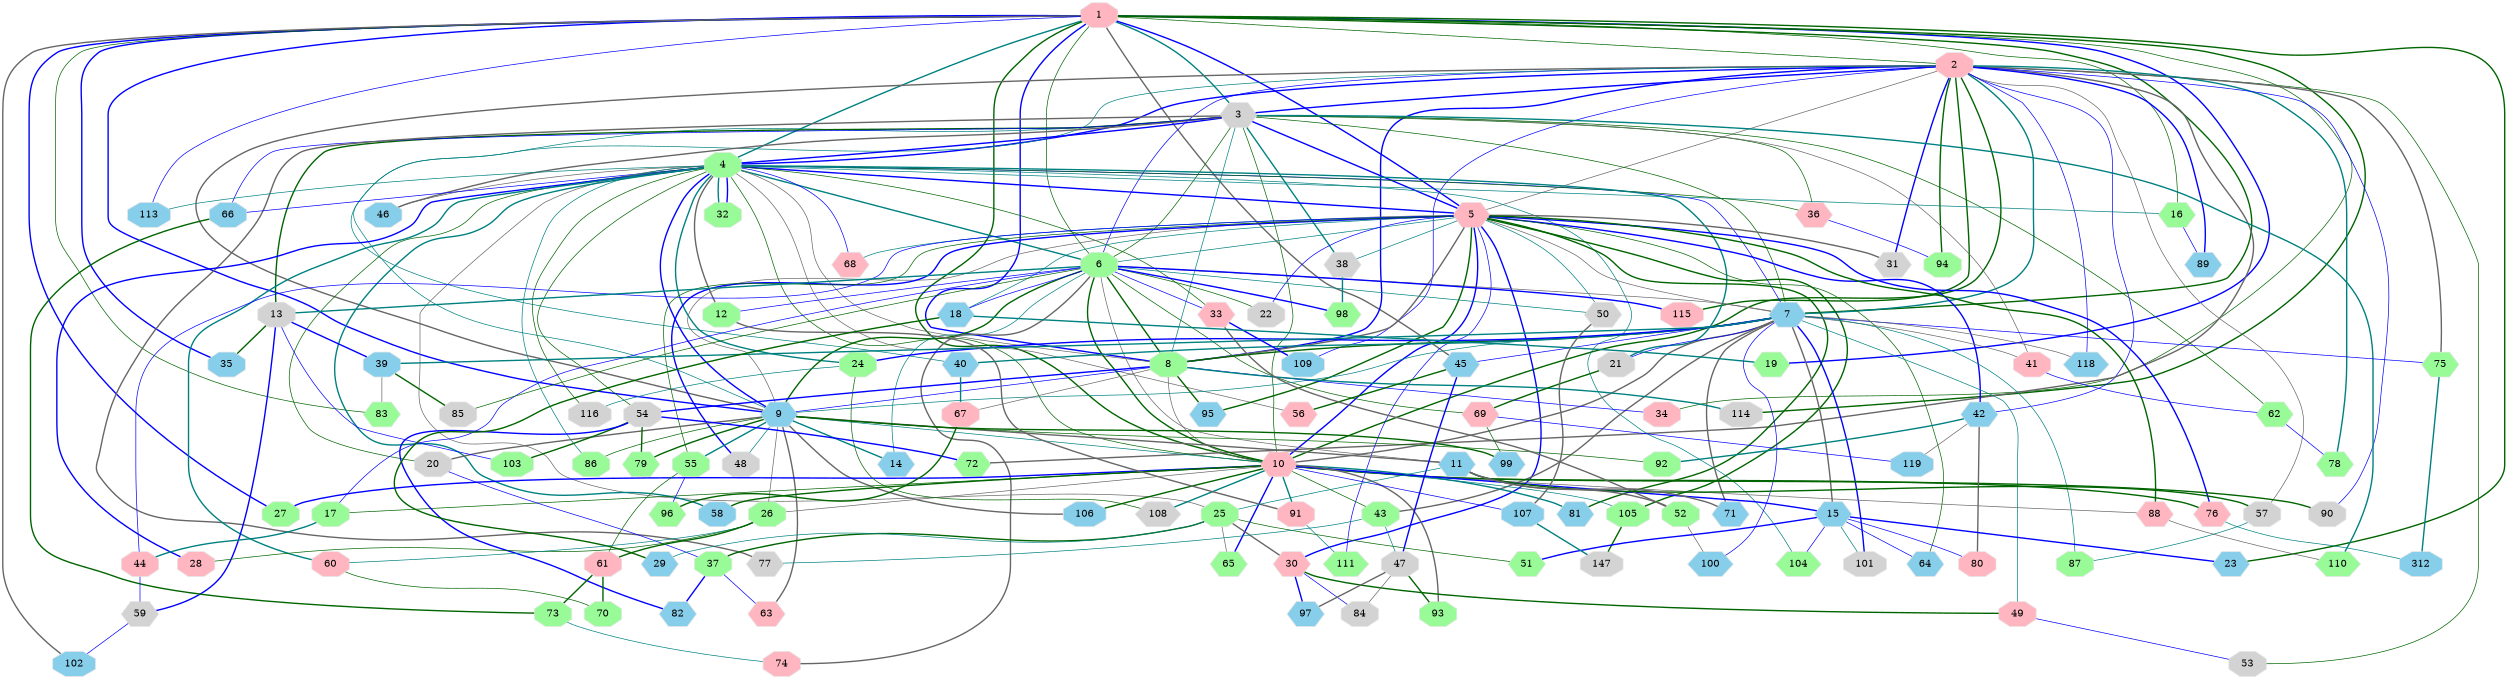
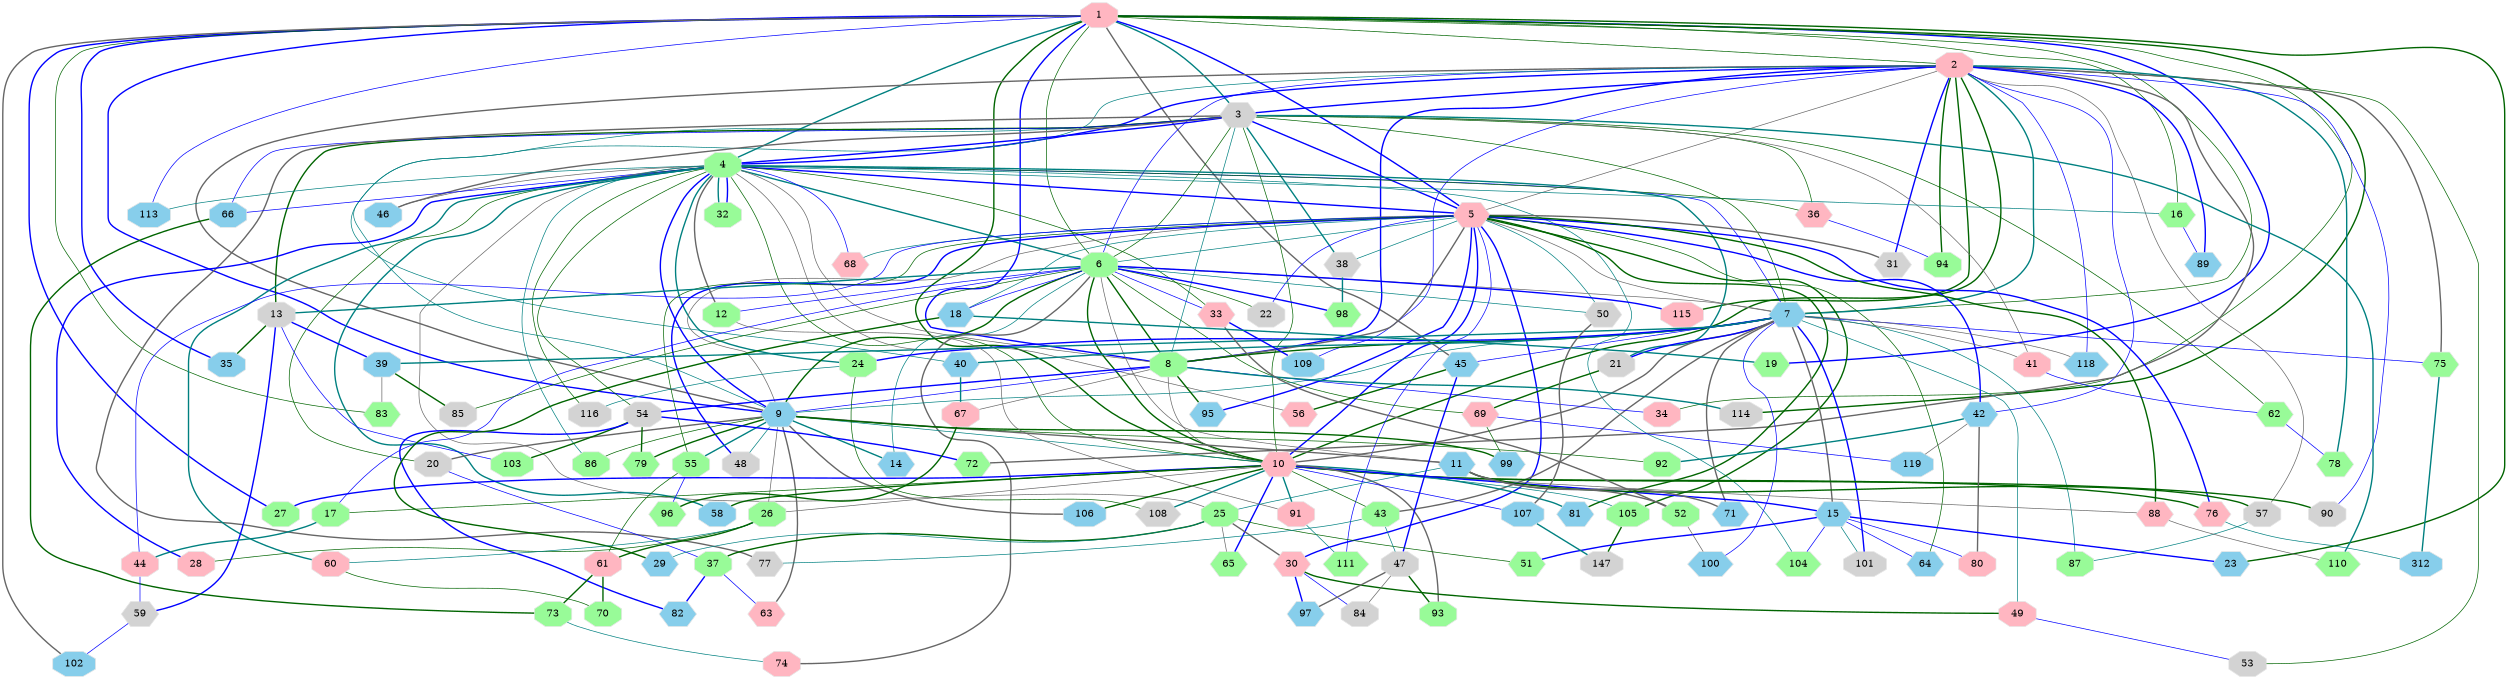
edge "1" -- "7": style bold -> solid
edge "7" -- "21": style solid -> bold
edge "5" -- "95": color darkgreen -> blue
edge "12" -- "91": style bold -> solid
